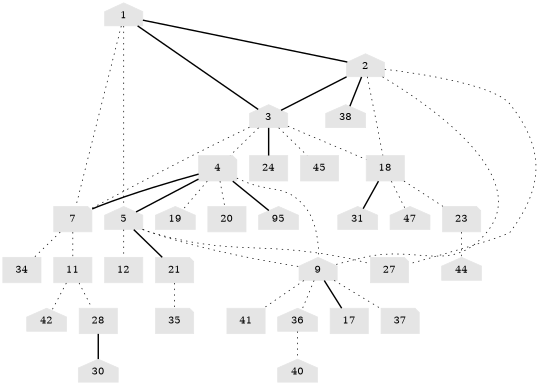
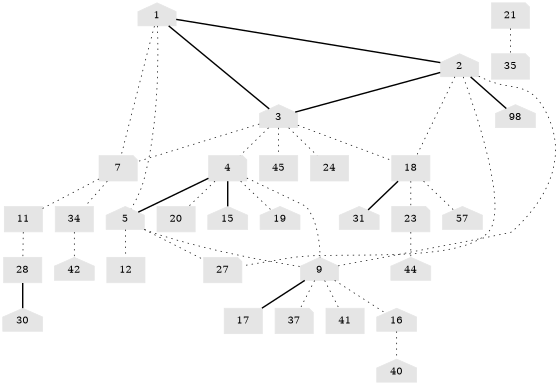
node "38": label "38" -> "98"
edge "3" -- "24": style bold -> dotted
edge "4" -- "7": removed
node "95": label "95" -> "15"
node "47": label "47" -> "57"
edge "5" -- "21": removed
edge "11" -- "42": now "34" -- "42"
node "36": label "36" -> "16"
